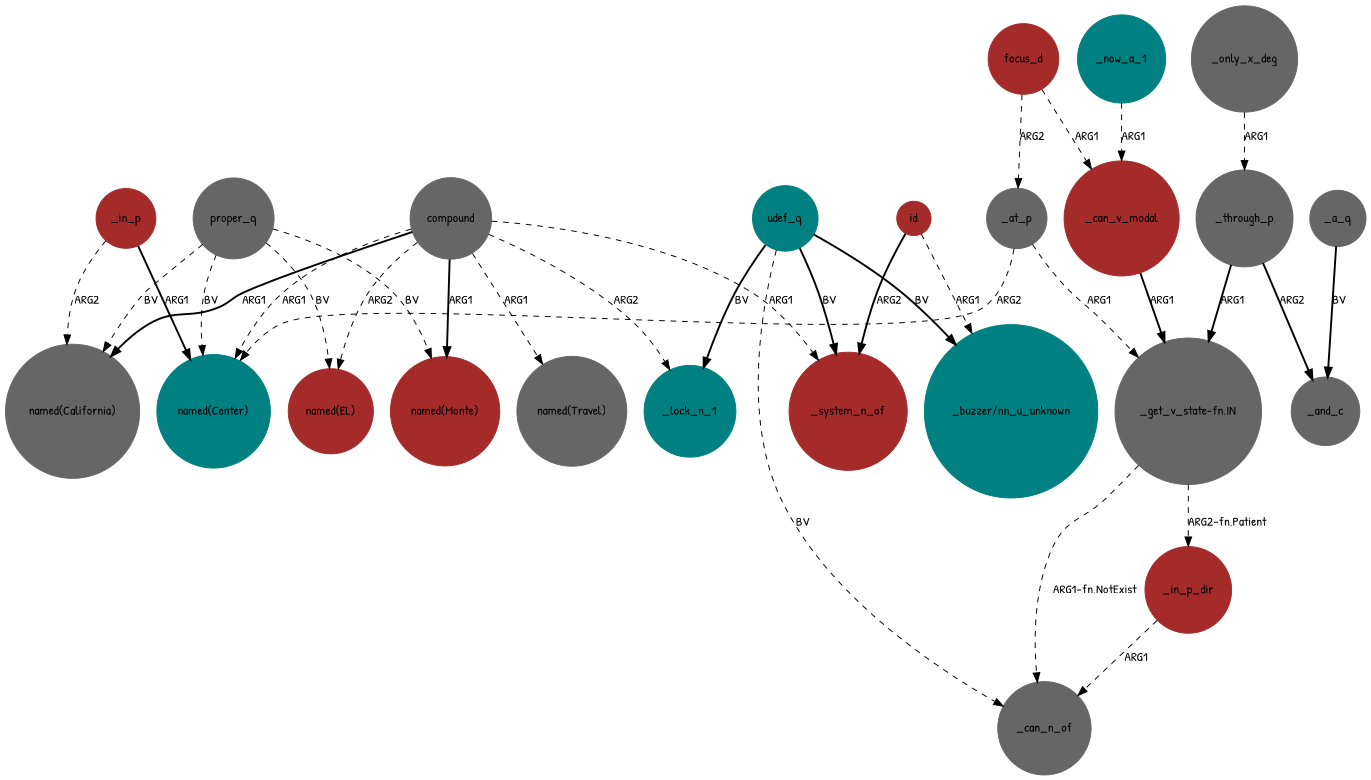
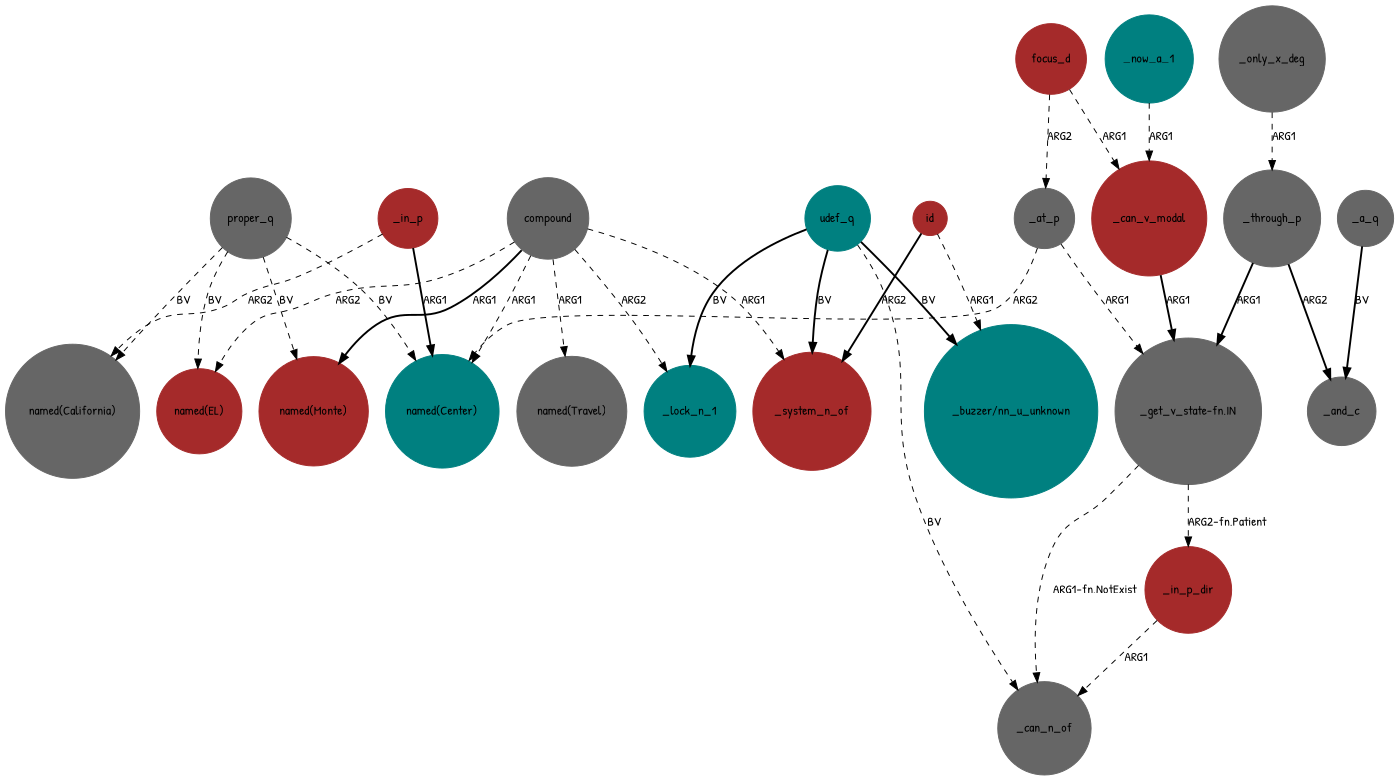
edge "compound" -> "named(California)": removed, label "ARG1"
